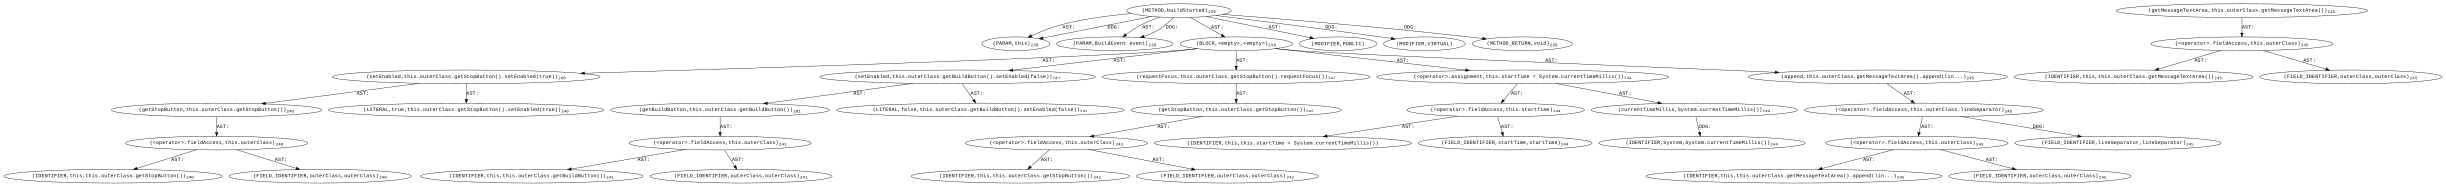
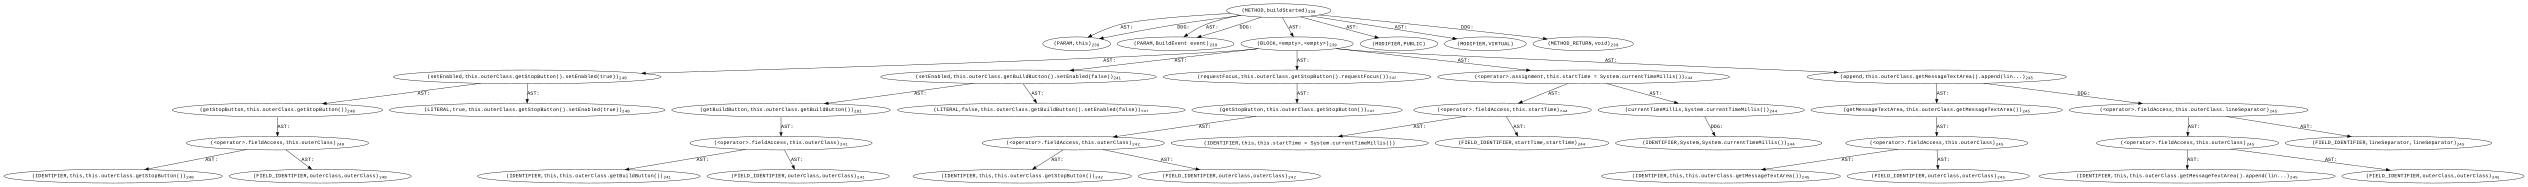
edge "(METHOD,buildStarted)" -> "(MODIFIER,VIRTUAL)": label "DDG: " -> "AST: "
edge "(append,this.outerClass.getMessageTextArea().append(lin...)" -> "(getMessageTextArea,this.outerClass.getMessageTextArea())": added, label "AST:"
edge "(append,this.outerClass.getMessageTextArea().append(lin...)" -> "(<operator>.fieldAccess,this.outerClass.lineSeparator)": label "AST: " -> "DDG: "
edge "(<operator>.fieldAccess,this.outerClass.lineSeparator)" -> "(FIELD_IDENTIFIER,lineSeparator,lineSeparator)": label "DDG: " -> "AST: "
